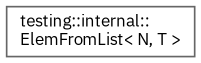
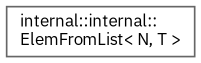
node "testing::internal:: ElemFromList< N, T >": label "testing::internal:: ElemFromList< N, T >" -> "internal::internal:: ElemFromList< N, T >"
